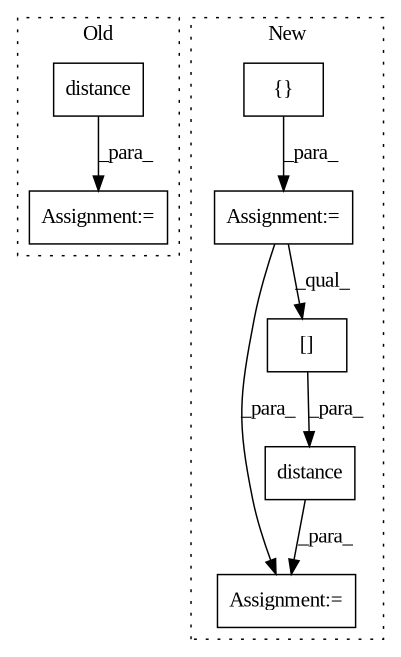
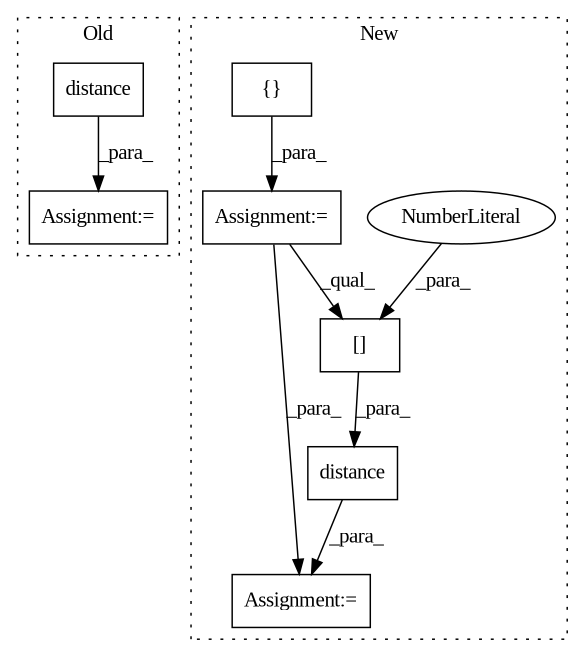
node "NumberLiteral": added
